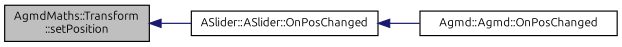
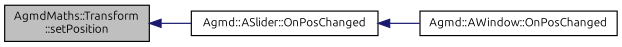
node "ASlider::ASlider::OnPosChanged": label "ASlider::ASlider::OnPosChanged" -> "Agmd::ASlider::OnPosChanged"
node "Agmd::Agmd::OnPosChanged": label "Agmd::Agmd::OnPosChanged" -> "Agmd::AWindow::OnPosChanged"
